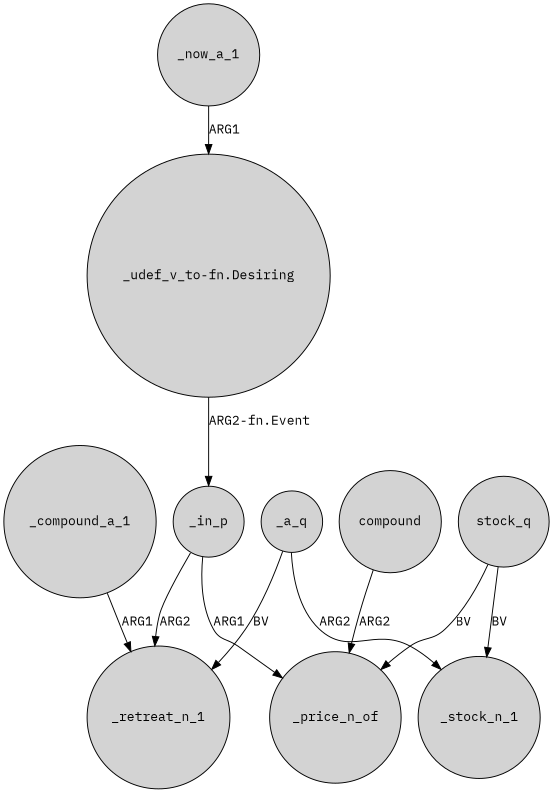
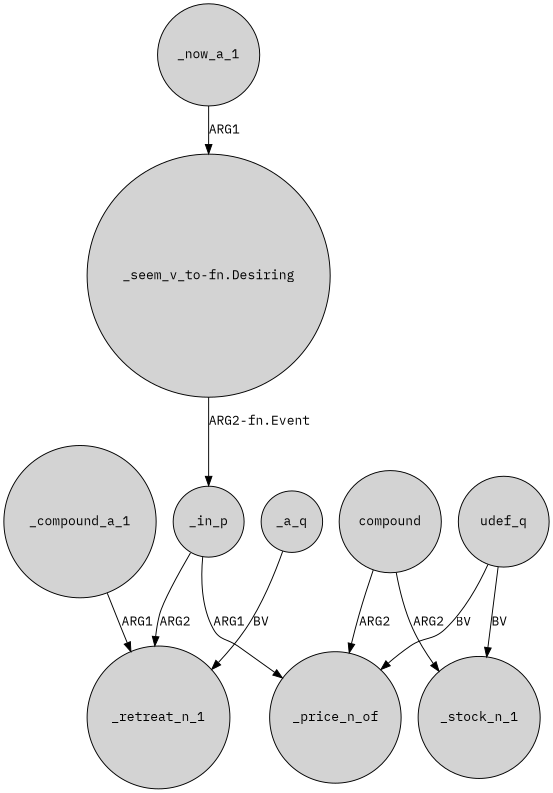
node "_udef_v_to-fn.Desiring": label "_udef_v_to-fn.Desiring" -> "_seem_v_to-fn.Desiring"
node "stock_q": label "stock_q" -> "udef_q"
edge "_a_q" -> "_stock_n_1": now "compound" -> "_stock_n_1"
